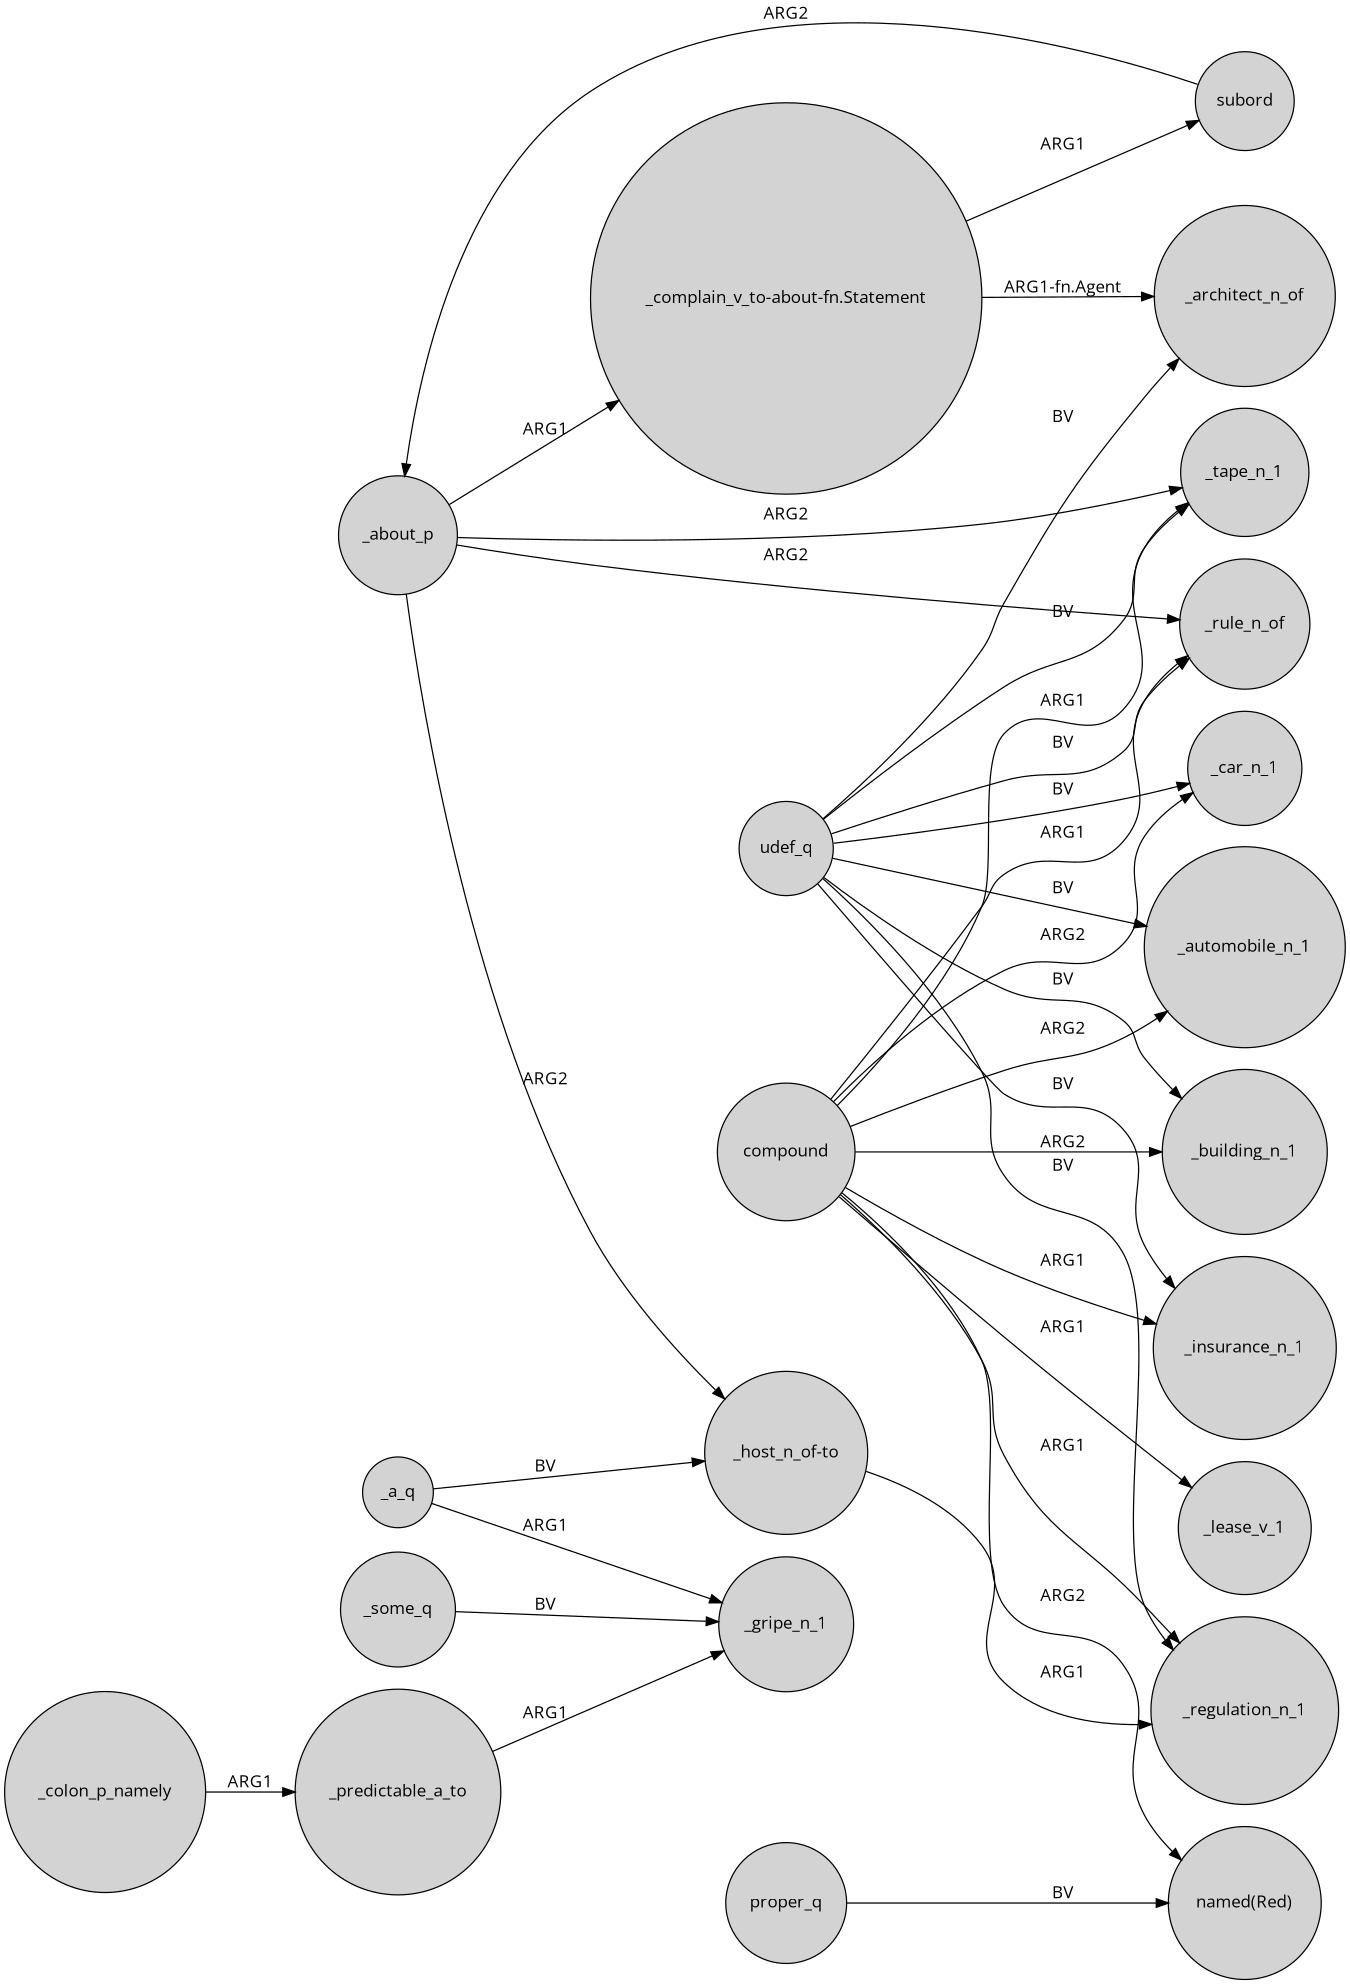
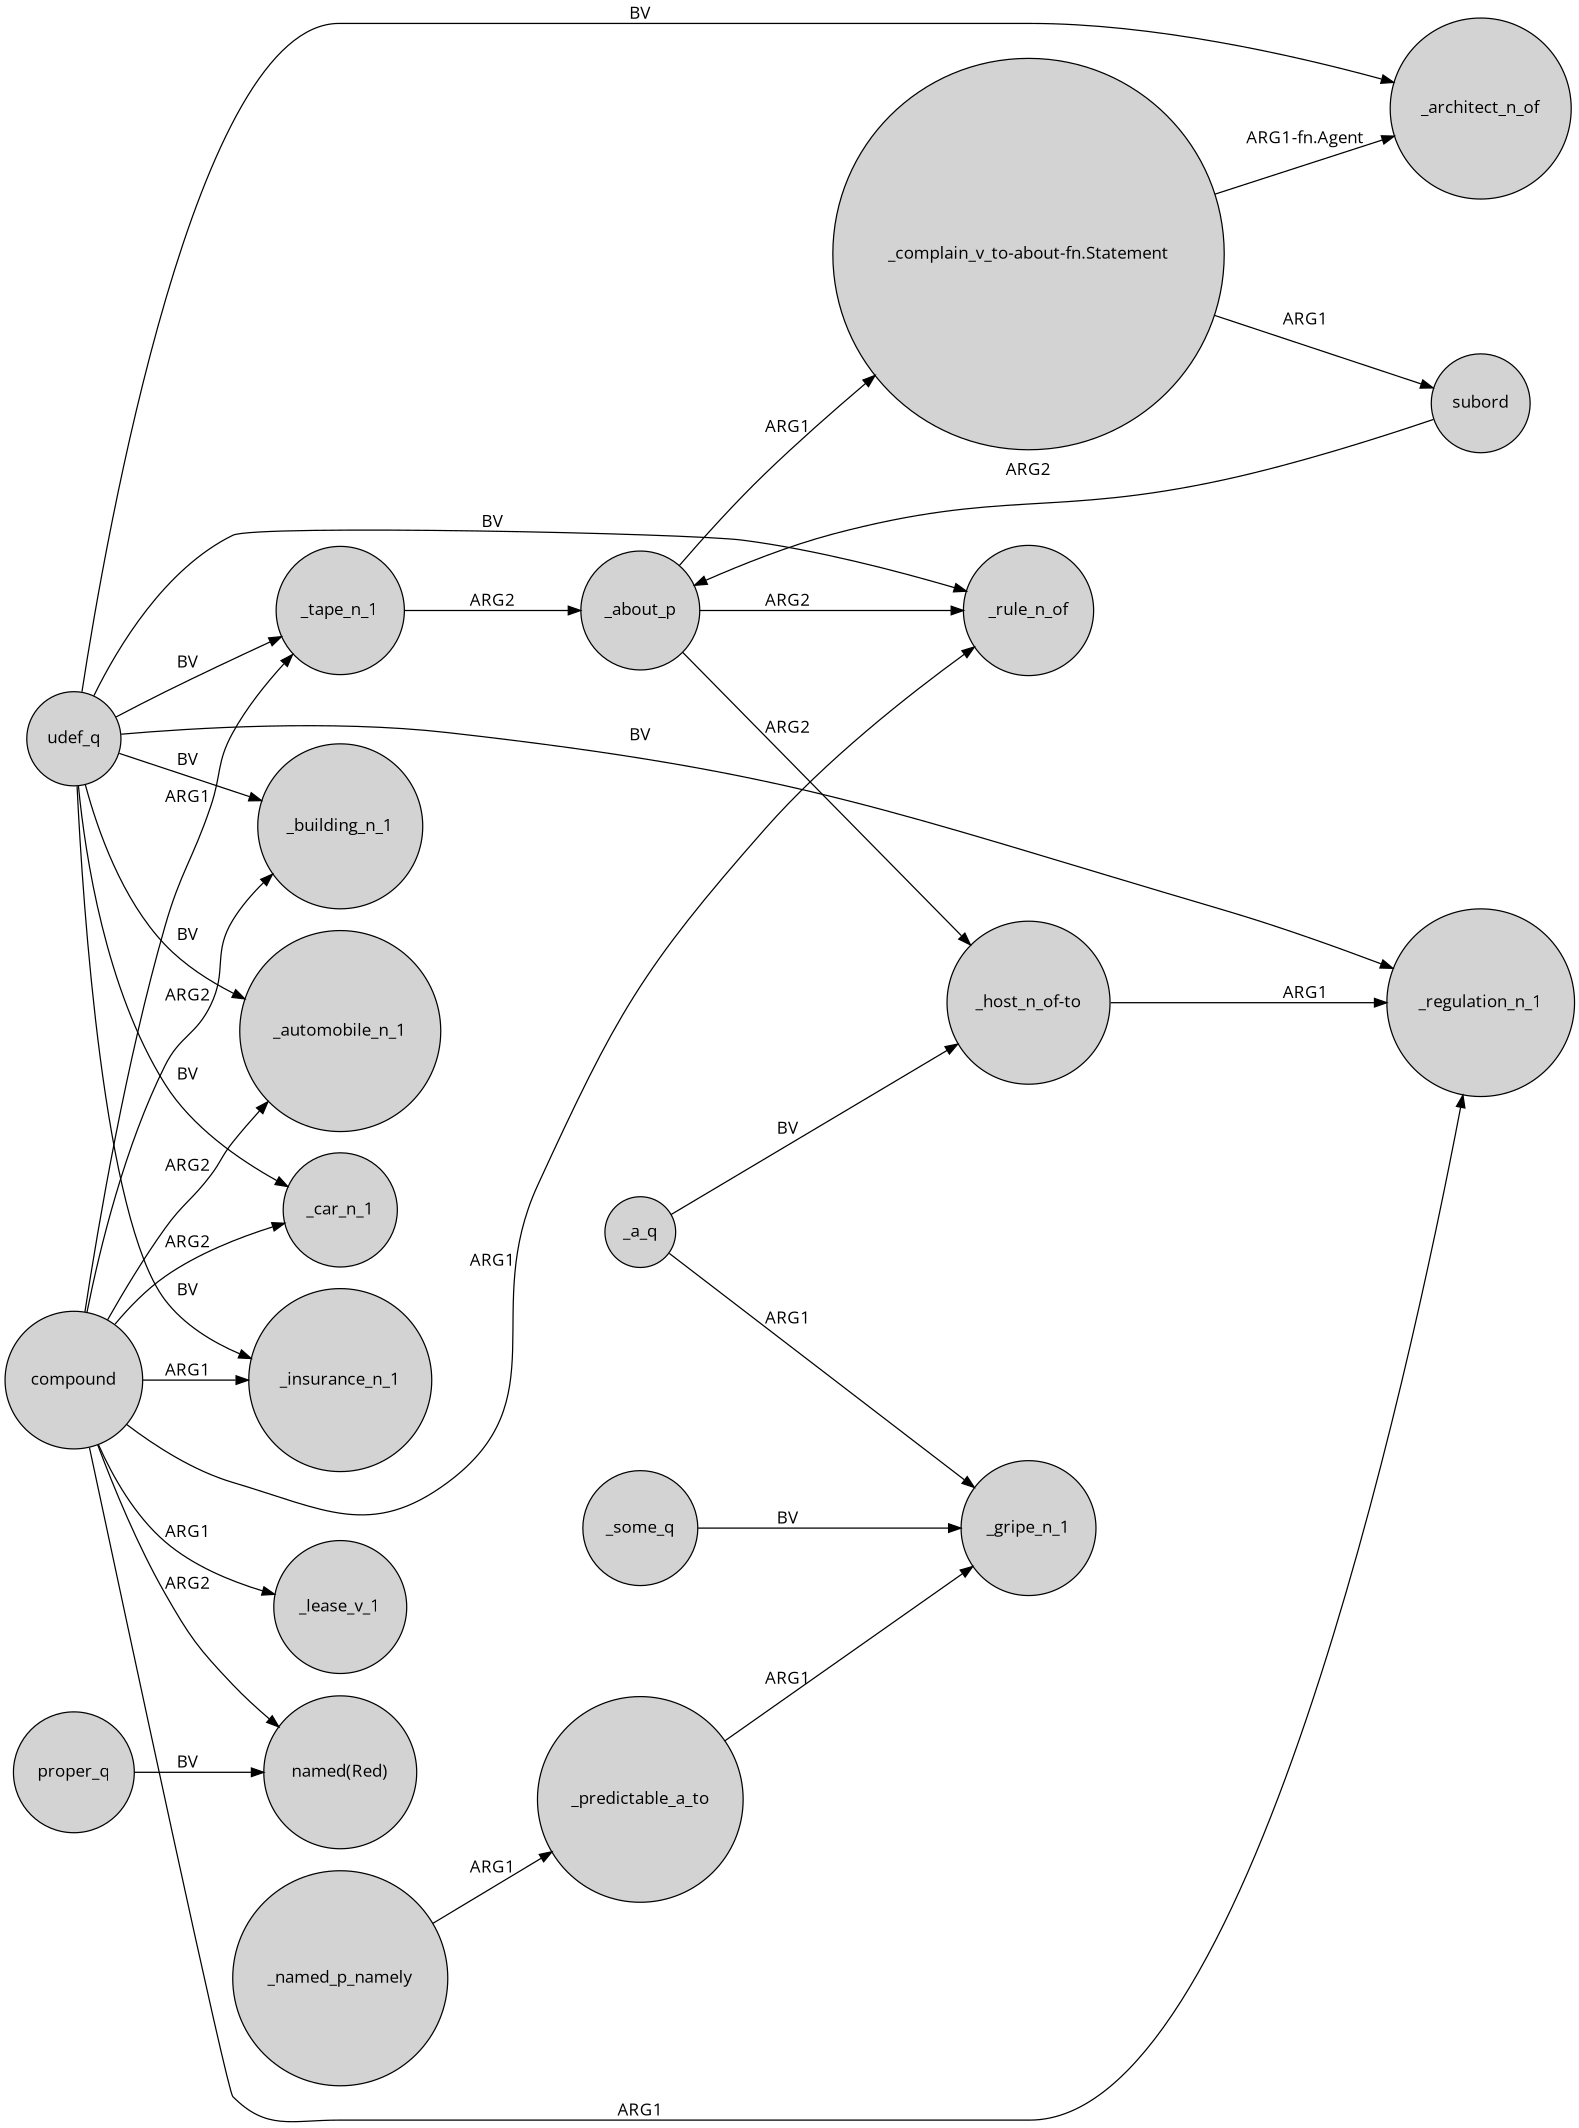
edge "_about_p" -> "_tape_n_1": reversed
node "_colon_p_namely": label "_colon_p_namely" -> "_named_p_namely"
